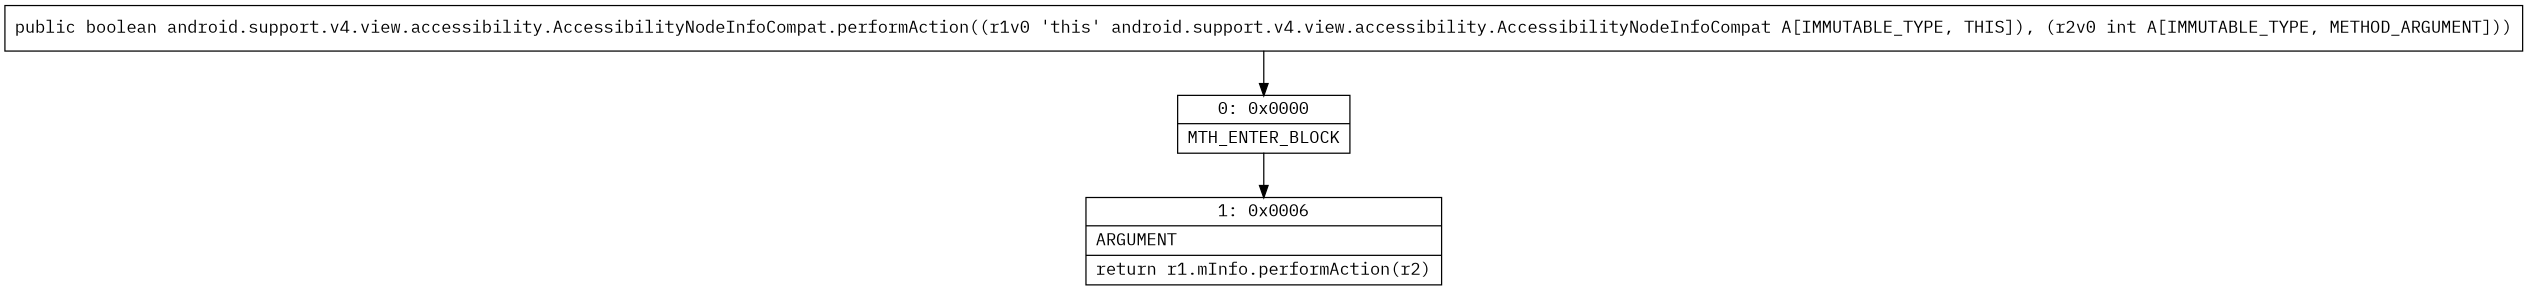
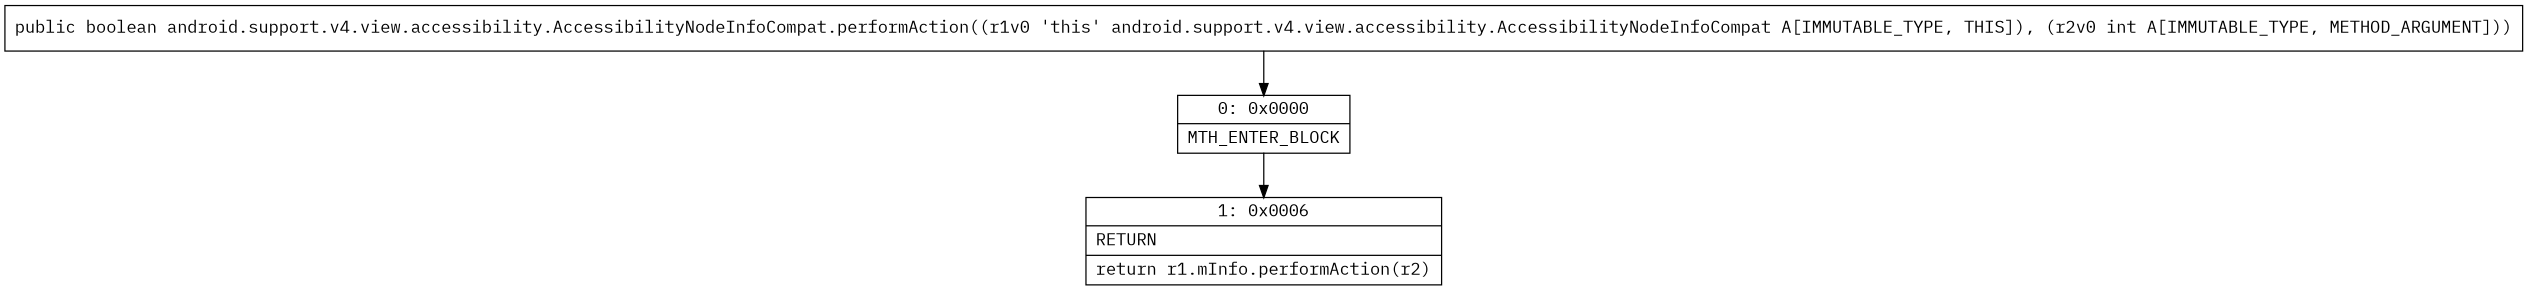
node "1: 0x0006": text "ARGUMENT" -> "RETURN"
